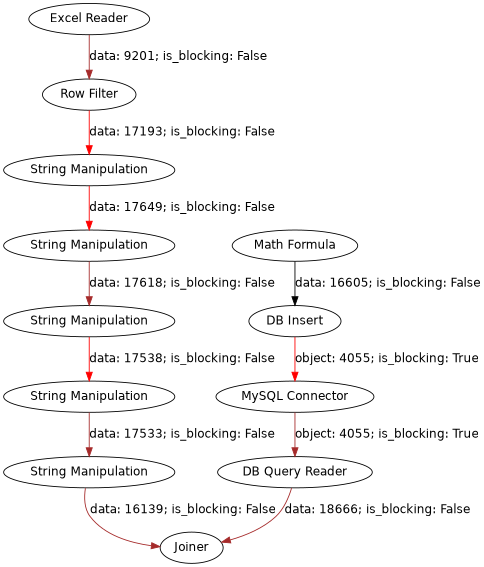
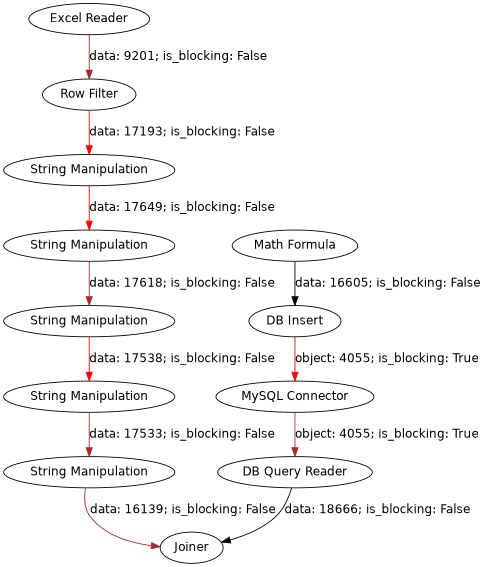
edge "DB Query Reader" -> "Joiner": color brown -> black
